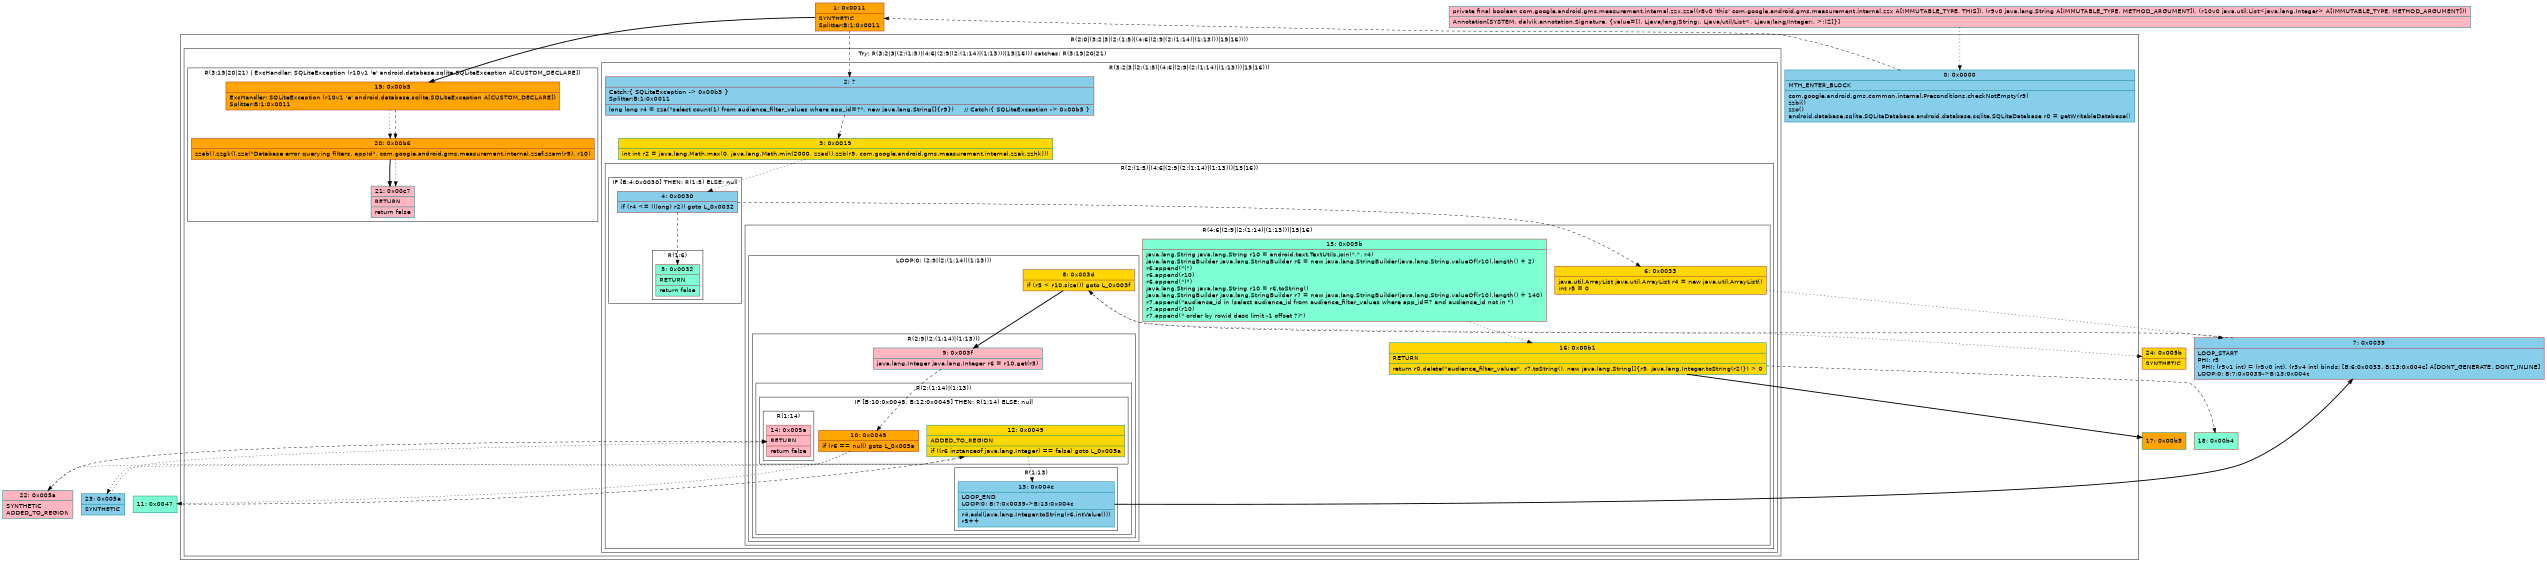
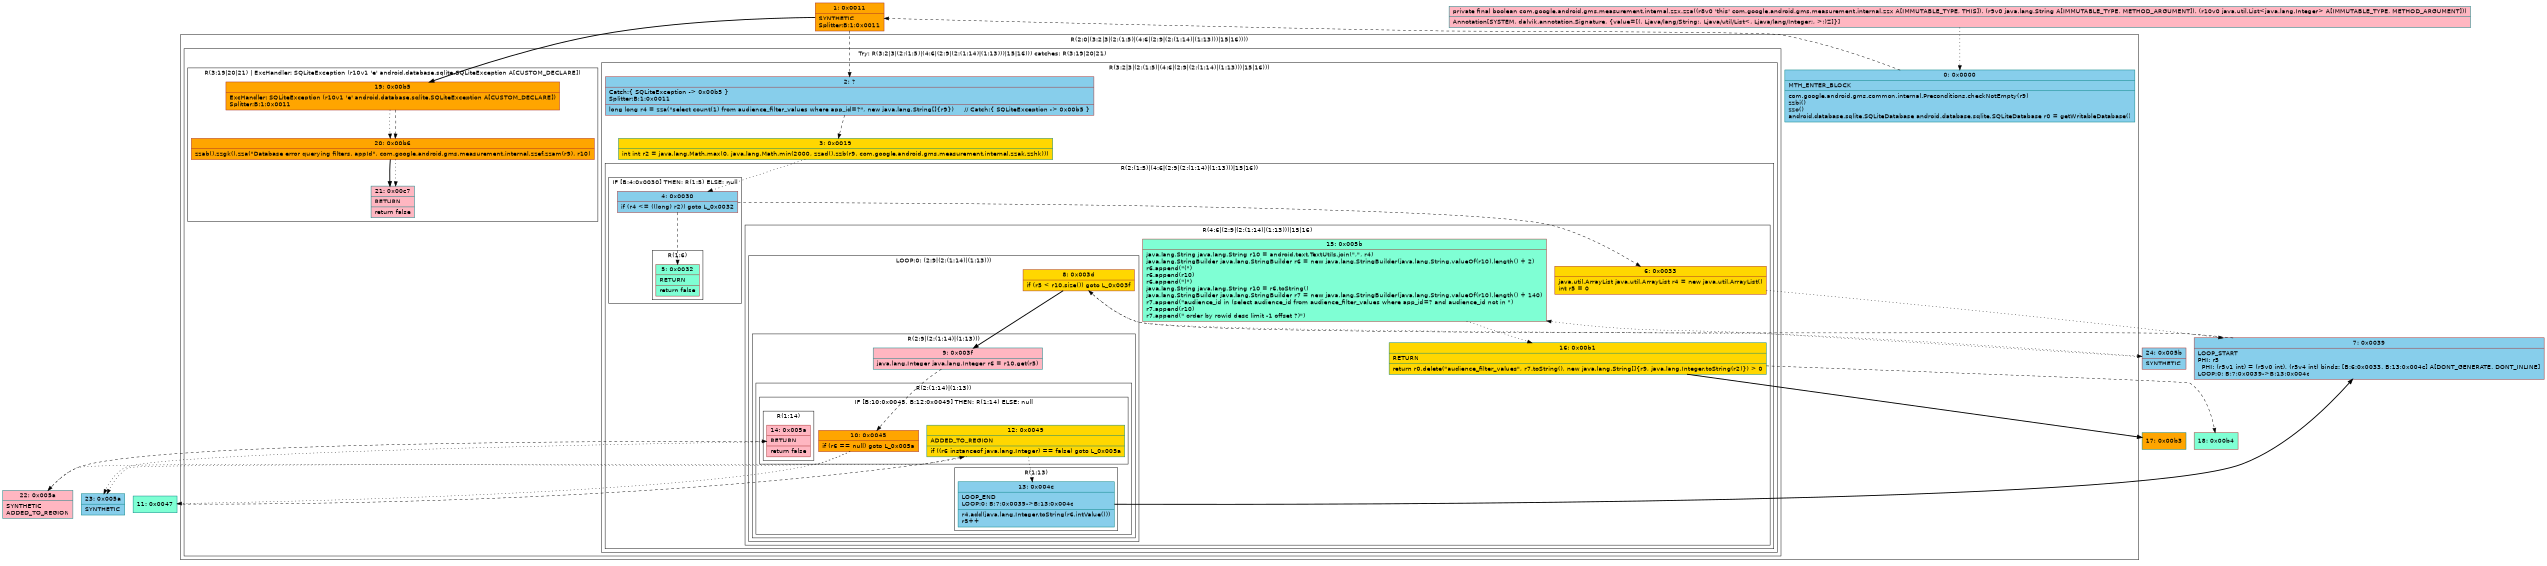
edge "24: 0x005b" -> "15: 0x005b": added
node "24: 0x005b": fillcolor gold -> skyblue
edge "23: 0x005a" -> "14: 0x005a": reversed
